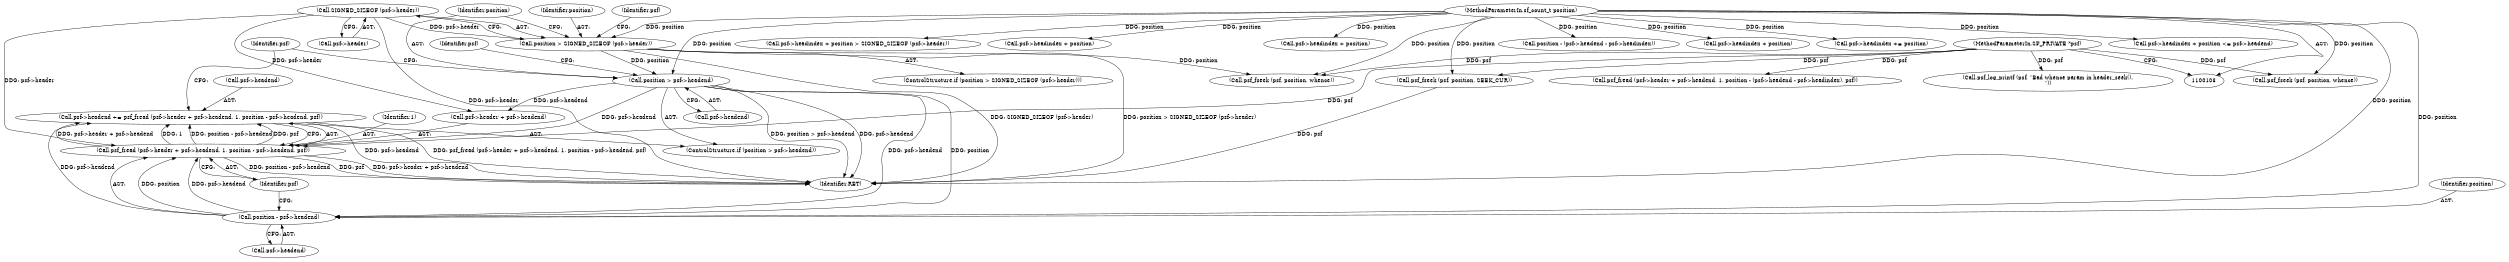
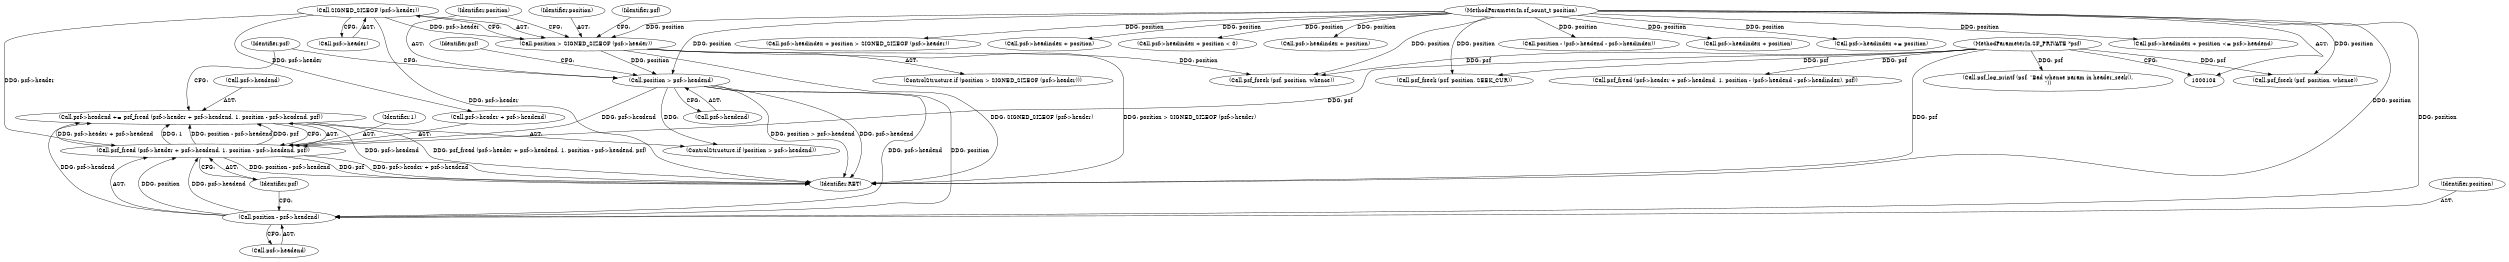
node "(Call,psf->headindex + position < 0)": added
node "1100103": label "1100103" -> "1000103"
edge "(Call,position > psf->headend)" -> "(Call,psf->header + psf->headend)": removed, label "DDG: psf->headend"
edge "(Call,position > psf->headend)" -> "(ControlStructure,if (position > psf->headend))": label "AST: " -> "DDG: "
edge "(Call,psf_fseek (psf, position, SEEK_CUR))" -> "(Identifier,RET)": now "(MethodParameterIn,SF_PRIVATE *psf)" -> "(Identifier,RET)"
